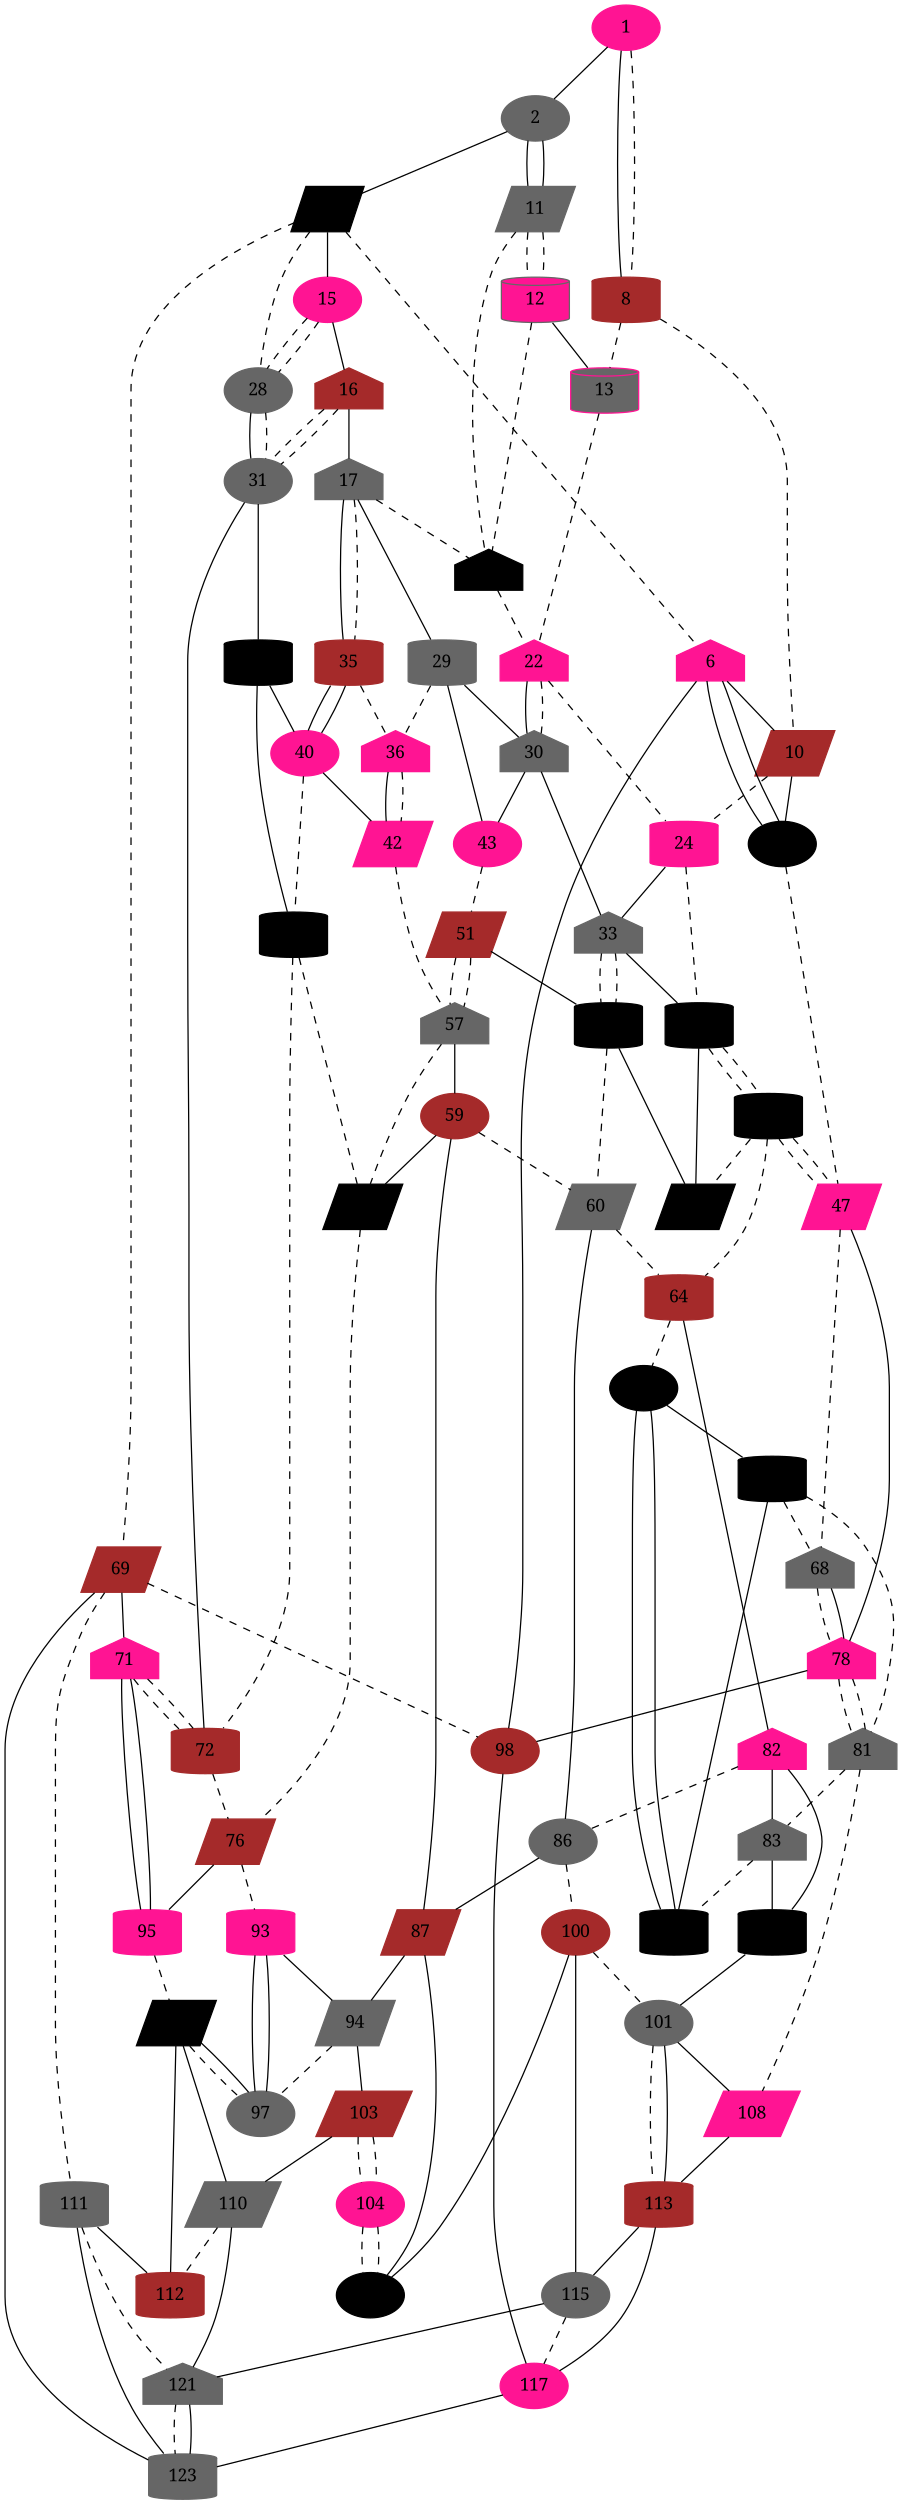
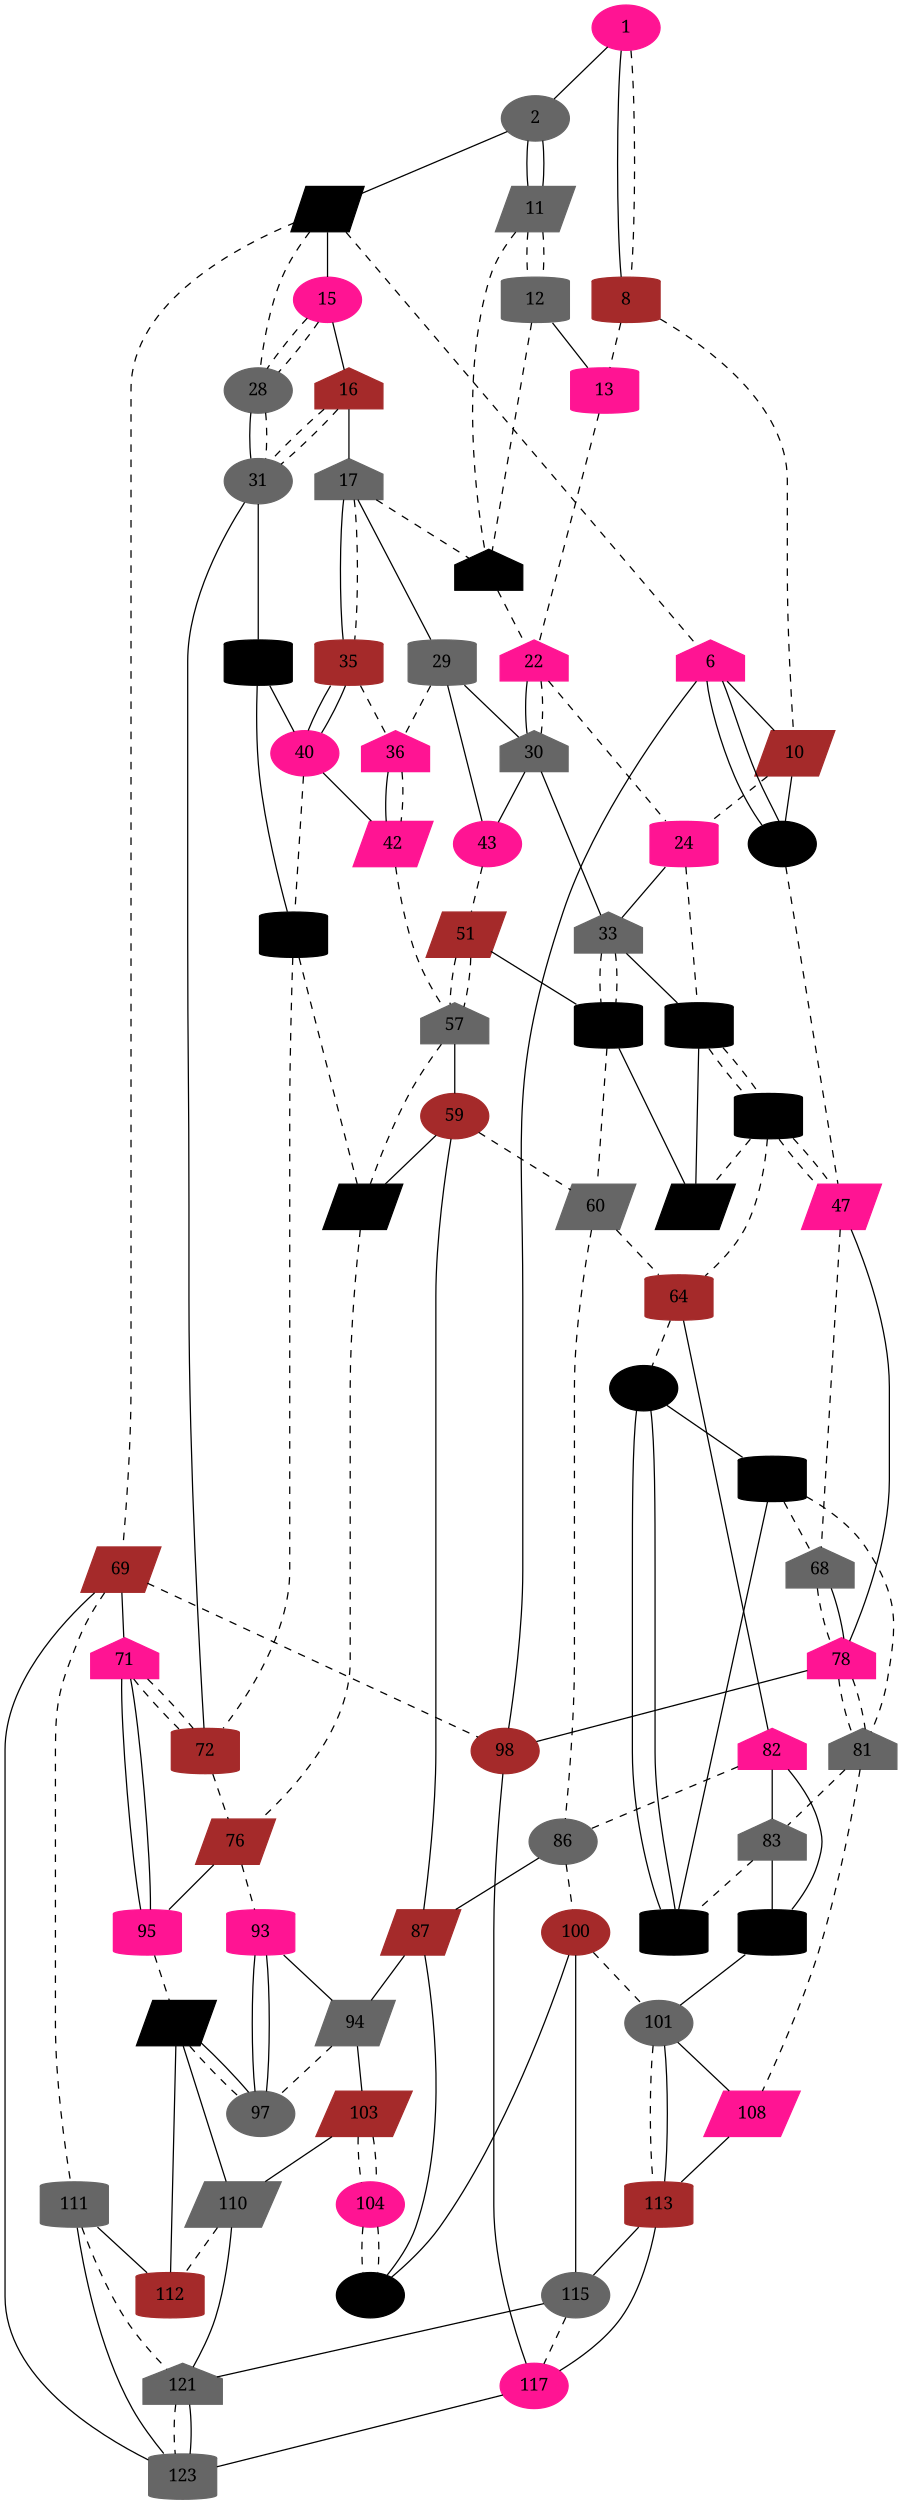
node "12": fillcolor deeppink -> gray40
node "13": fillcolor gray40 -> deeppink
edge "60" -- "86": style solid -> dashed
